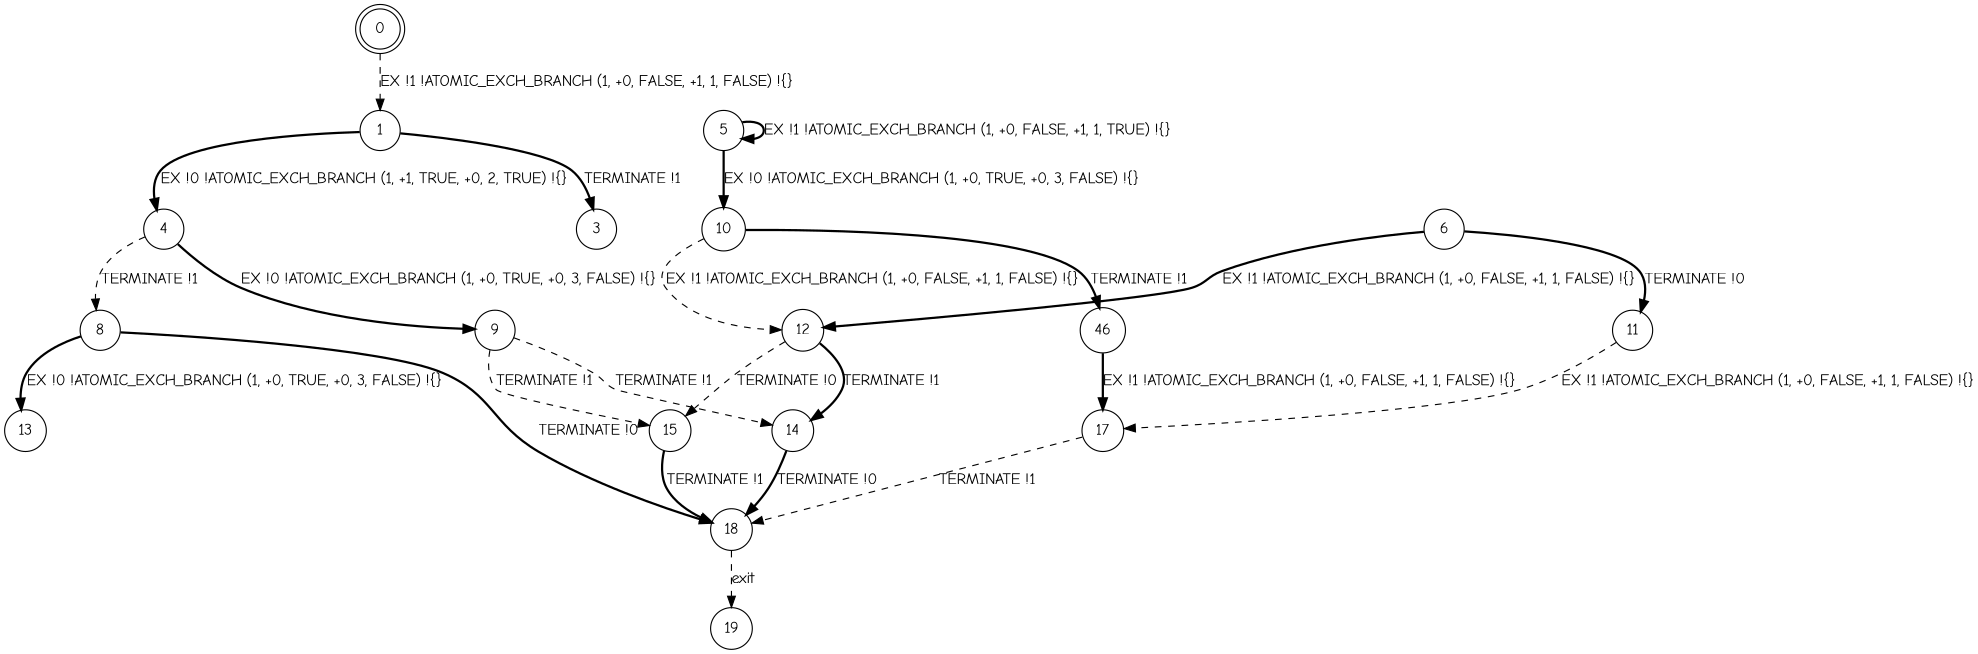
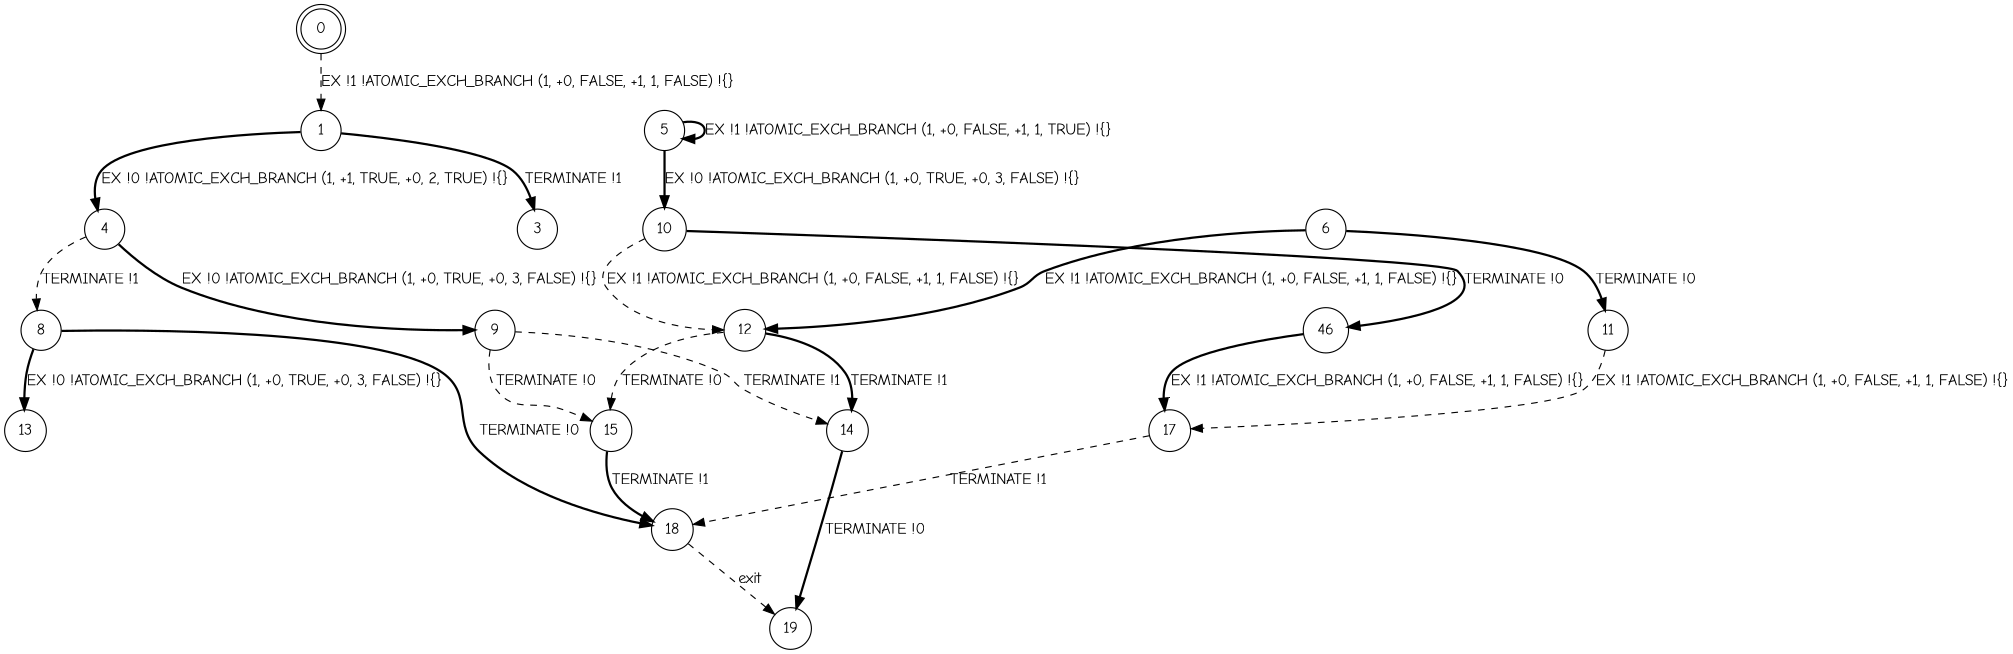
edge "10" -> "46": label "TERMINATE !1" -> "TERMINATE !0"
edge "9" -> "15": label "TERMINATE !1" -> "TERMINATE !0"
edge "14" -> "18": now "14" -> "19"
